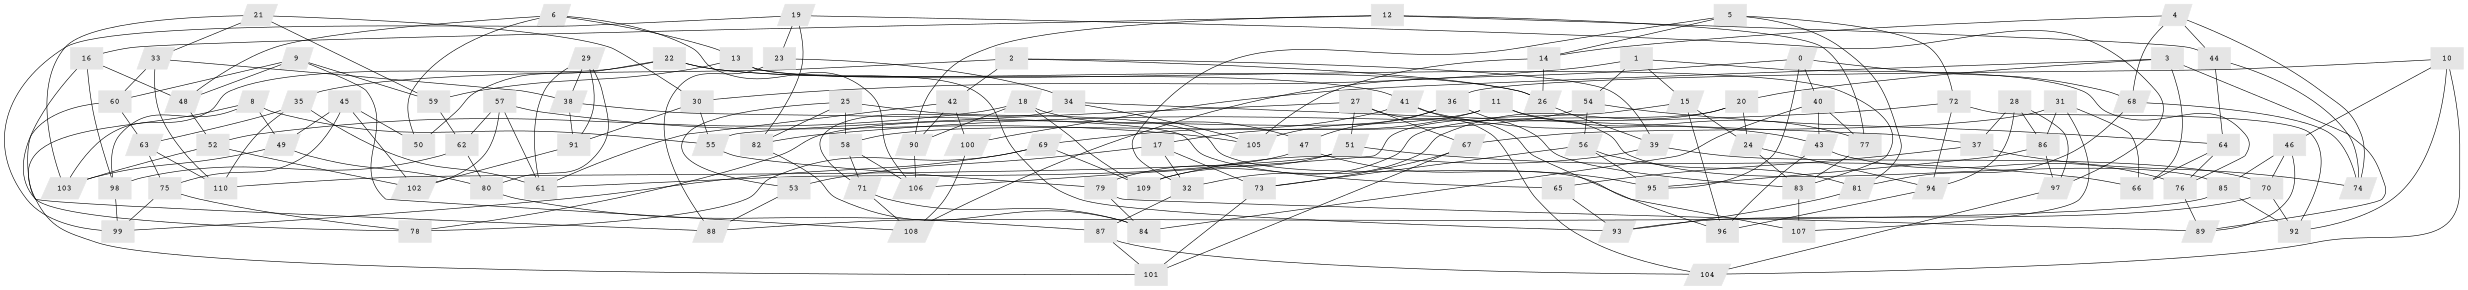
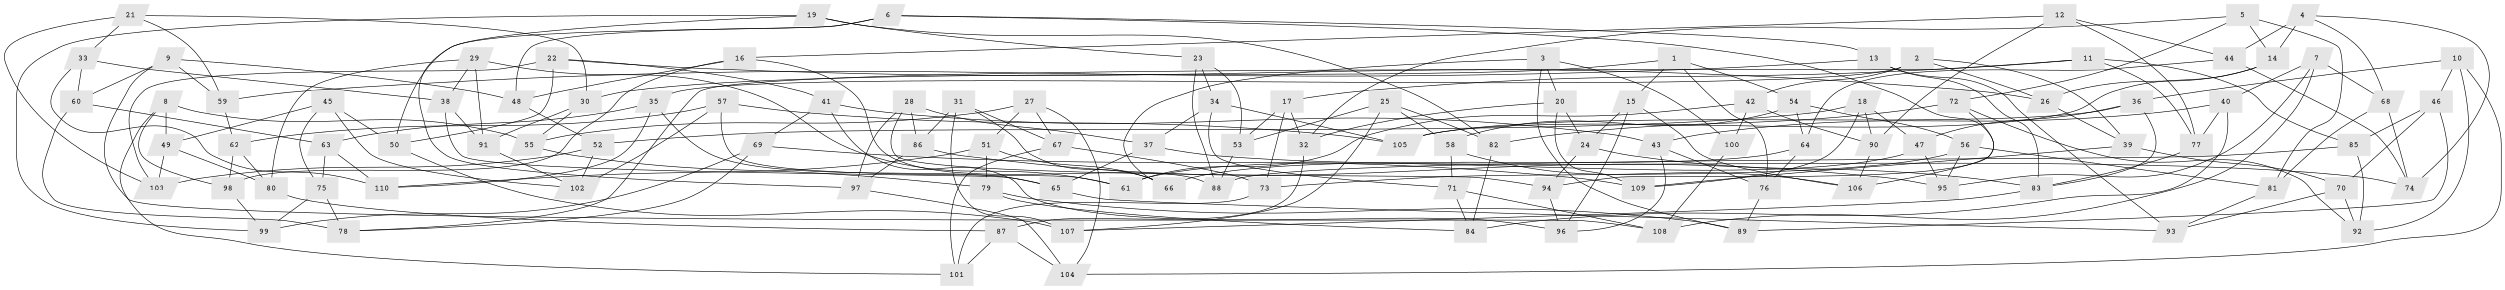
node "0": label "0" -> "7"
edge "23" -- "53": added
edge "35" -- "61": now "35" -- "65"
edge "50" -- "107": added
